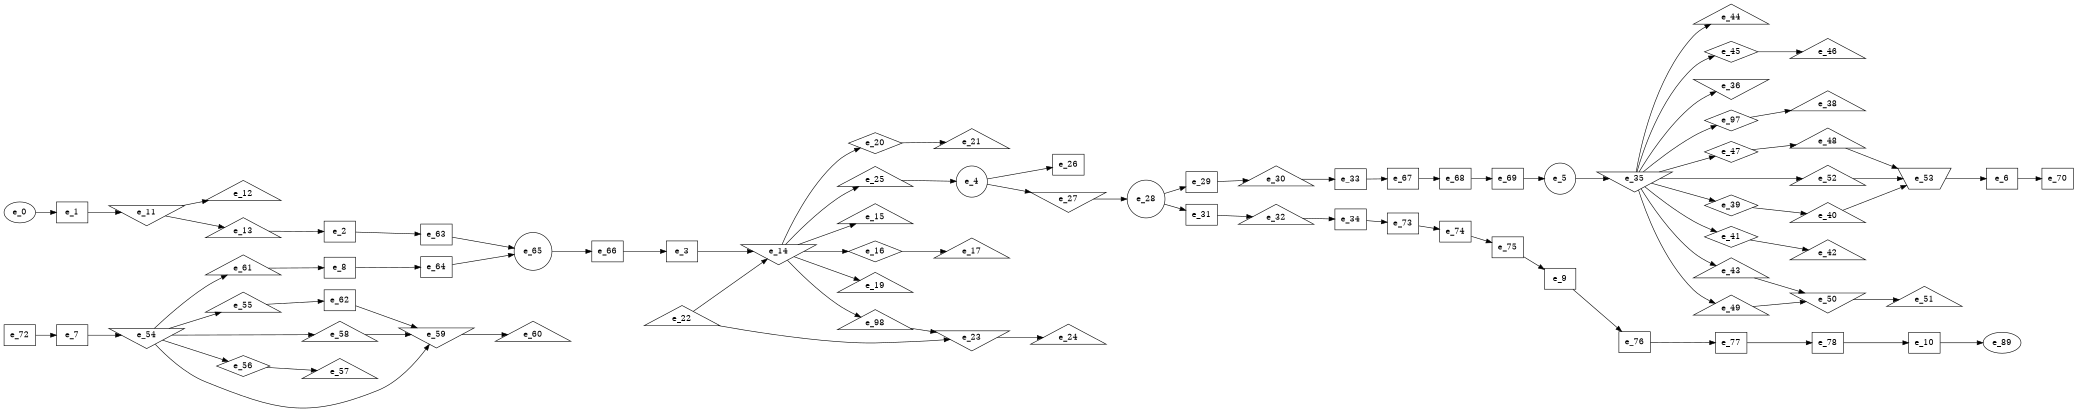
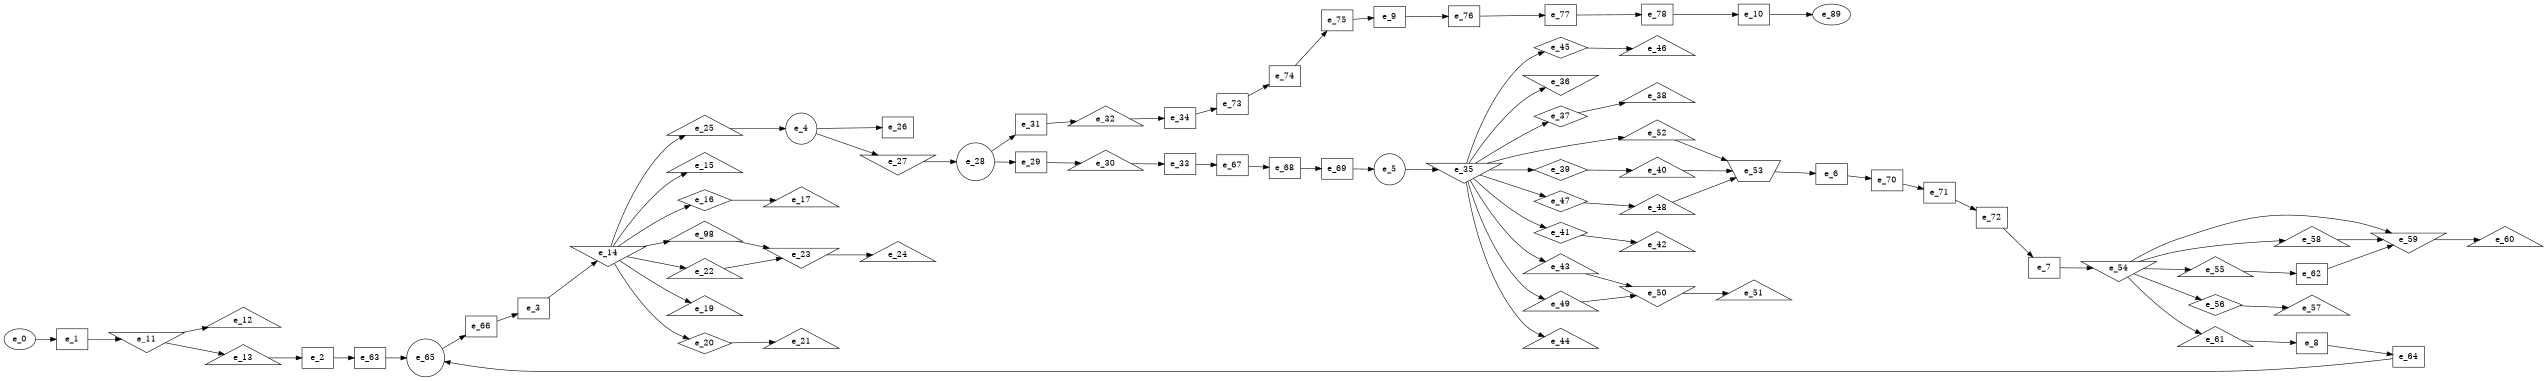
node "e_97": label "e_97" -> "e_37"
node "e_71": added
edge "e_22" -> "e_14": reversed
